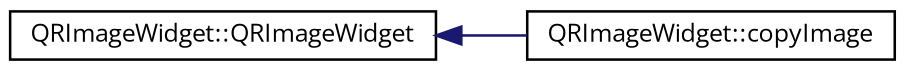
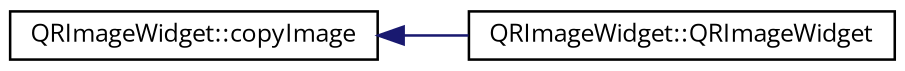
edge "QRImageWidget::copyImage" -> "QRImageWidget::QRImageWidget": reversed
